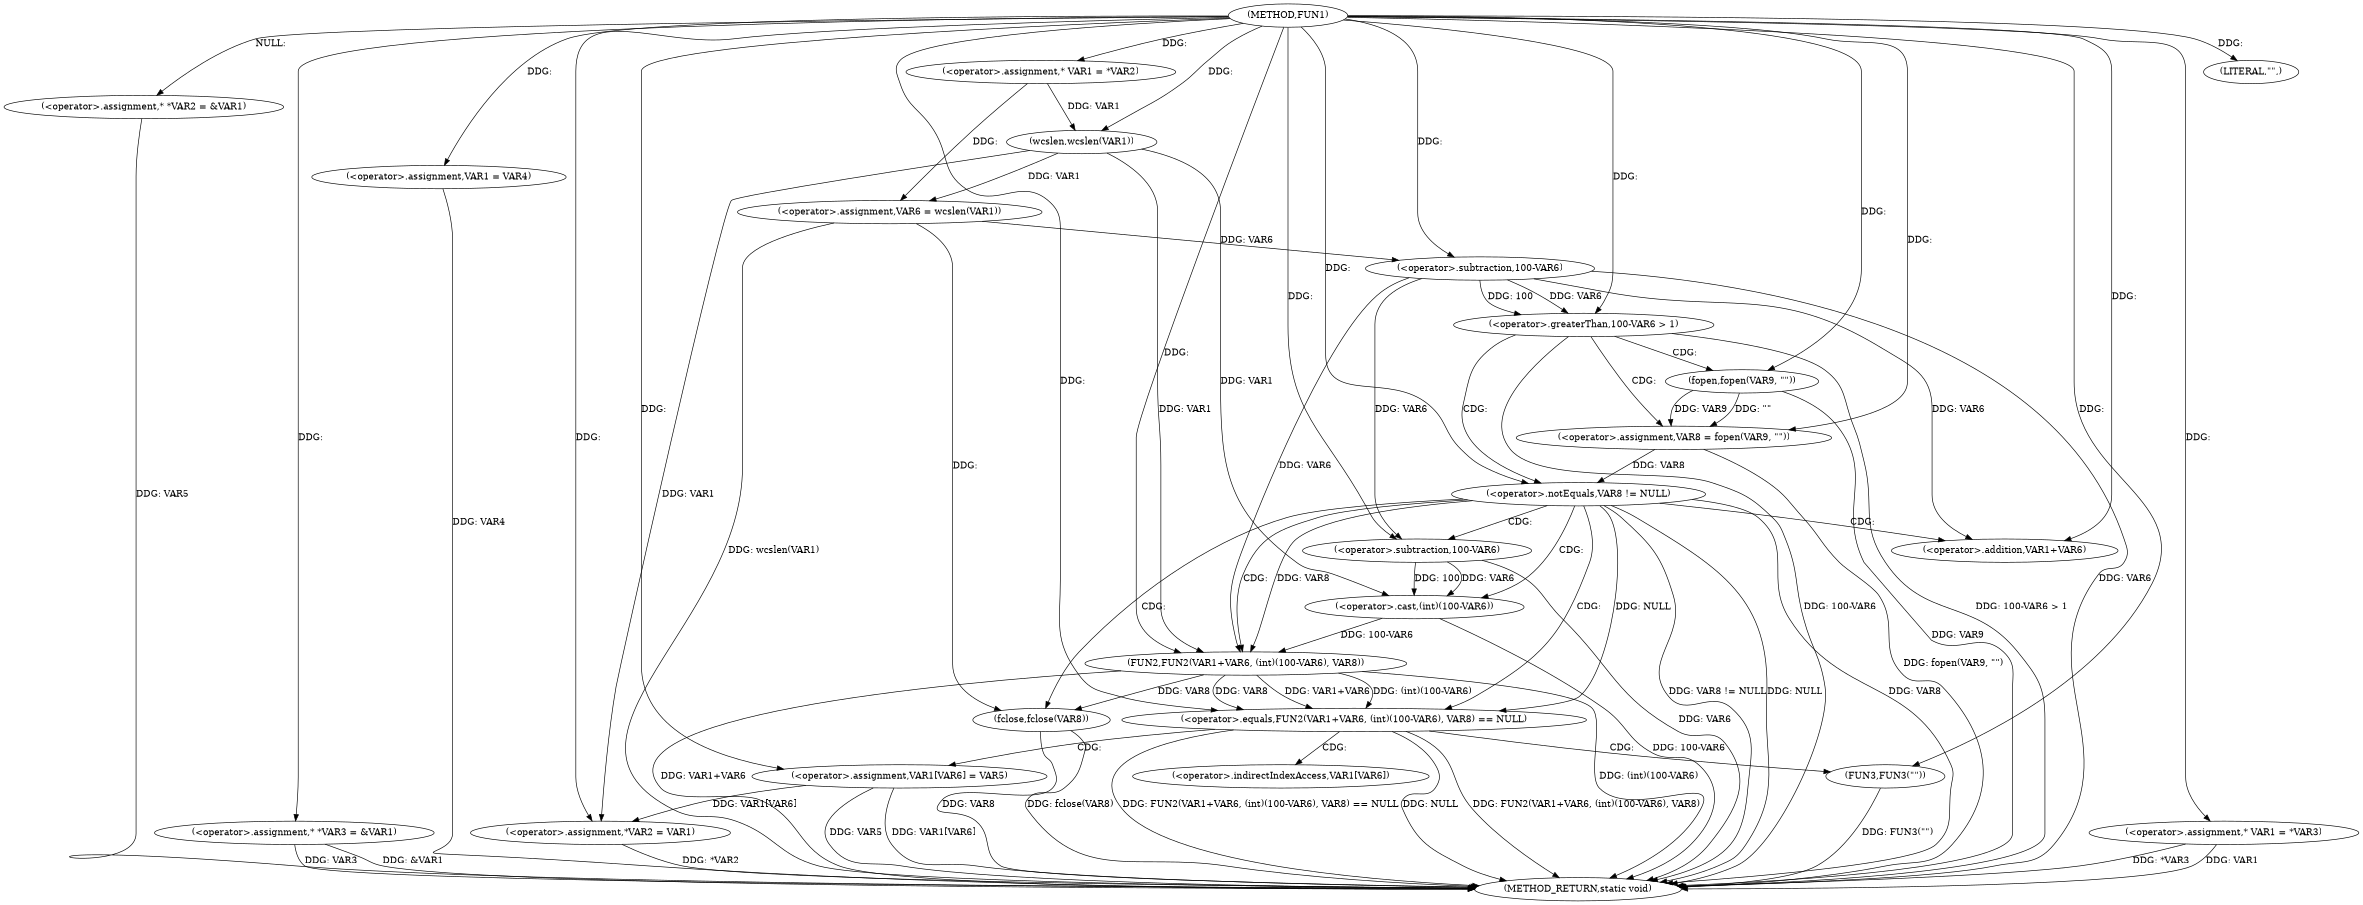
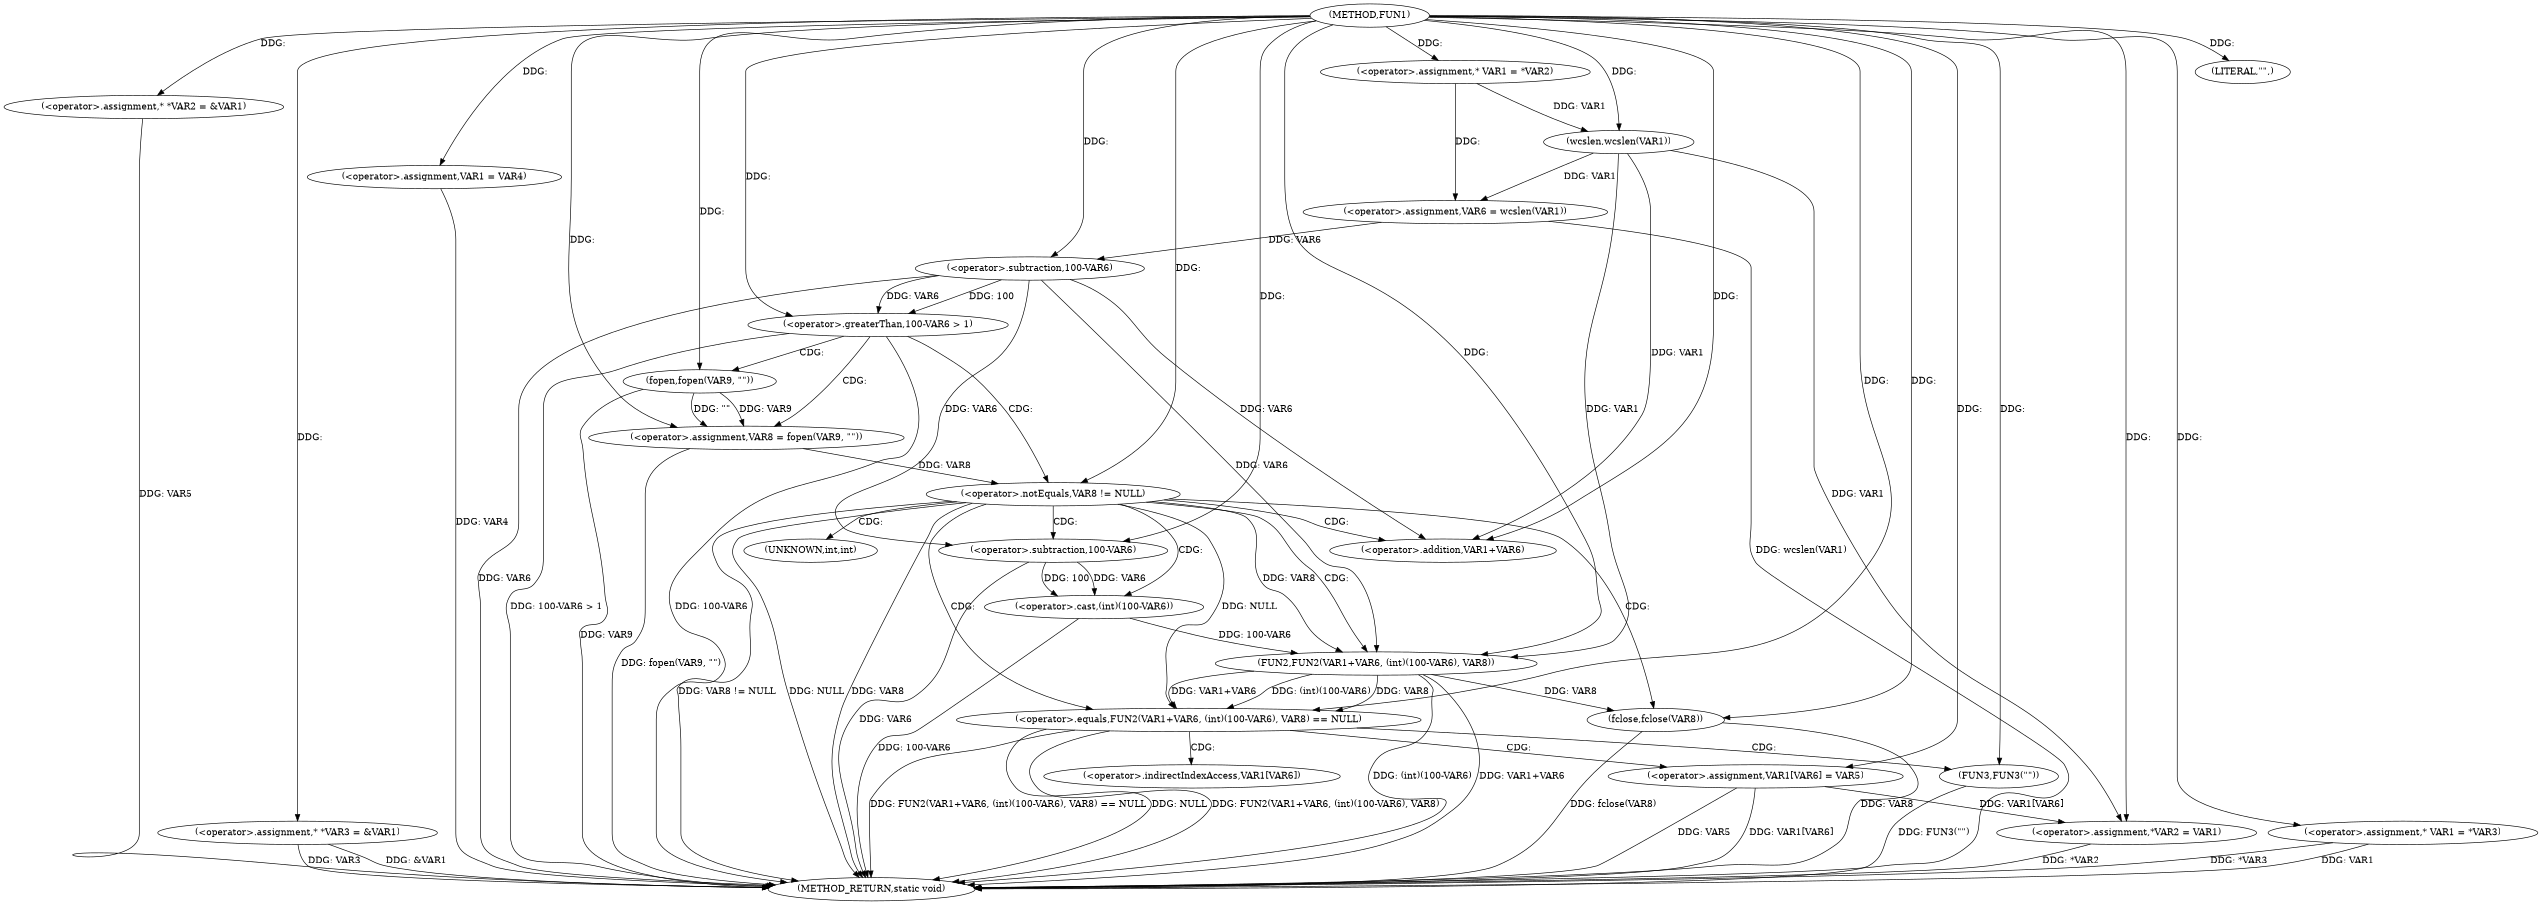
edge "(METHOD,FUN1)" -> "(<operator>.assignment,* *VAR2 = &VAR1)": label "NULL: " -> "DDG: "
edge "(wcslen,wcslen(VAR1))" -> "(<operator>.cast,(int)(100-VAR6))": now "(wcslen,wcslen(VAR1))" -> "(<operator>.addition,VAR1+VAR6)"
edge "(<operator>.assignment,VAR6 = wcslen(VAR1))" -> "(fclose,fclose(VAR8))": now "(METHOD,FUN1)" -> "(fclose,fclose(VAR8))"
node "(UNKNOWN,int,int)": added
